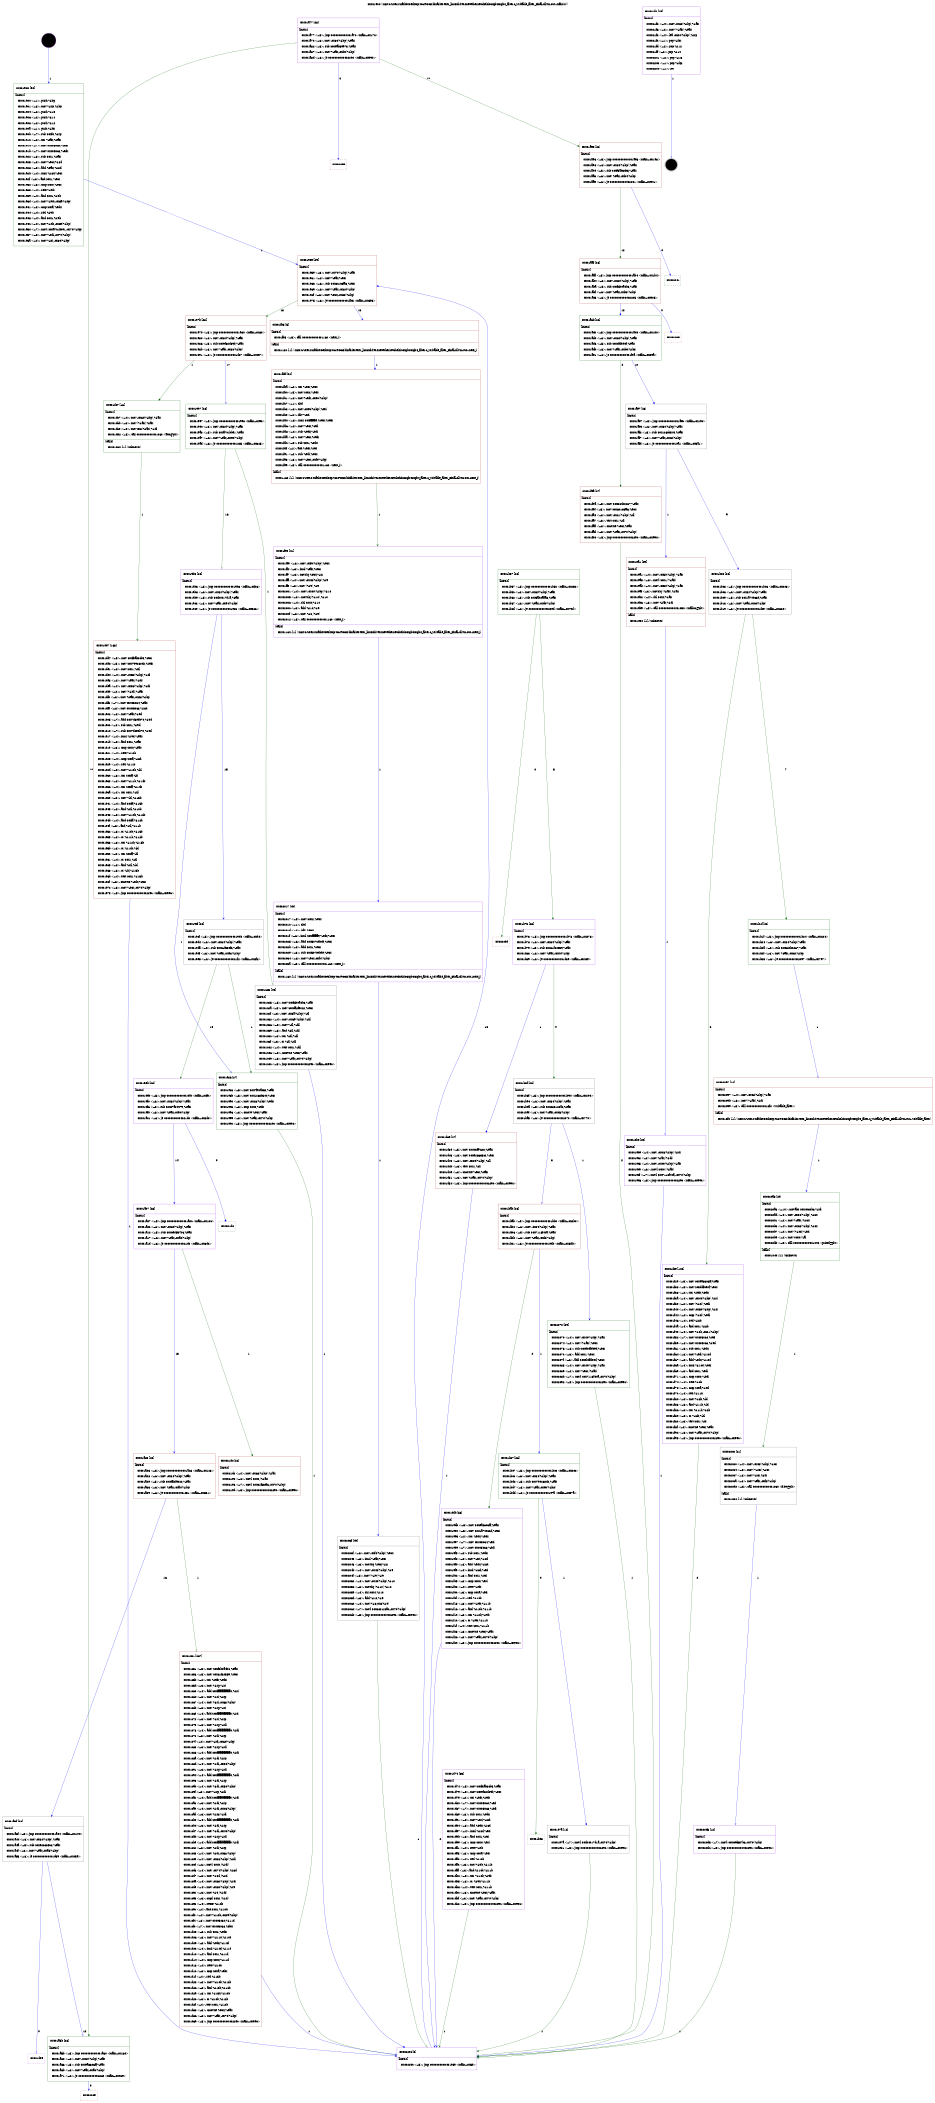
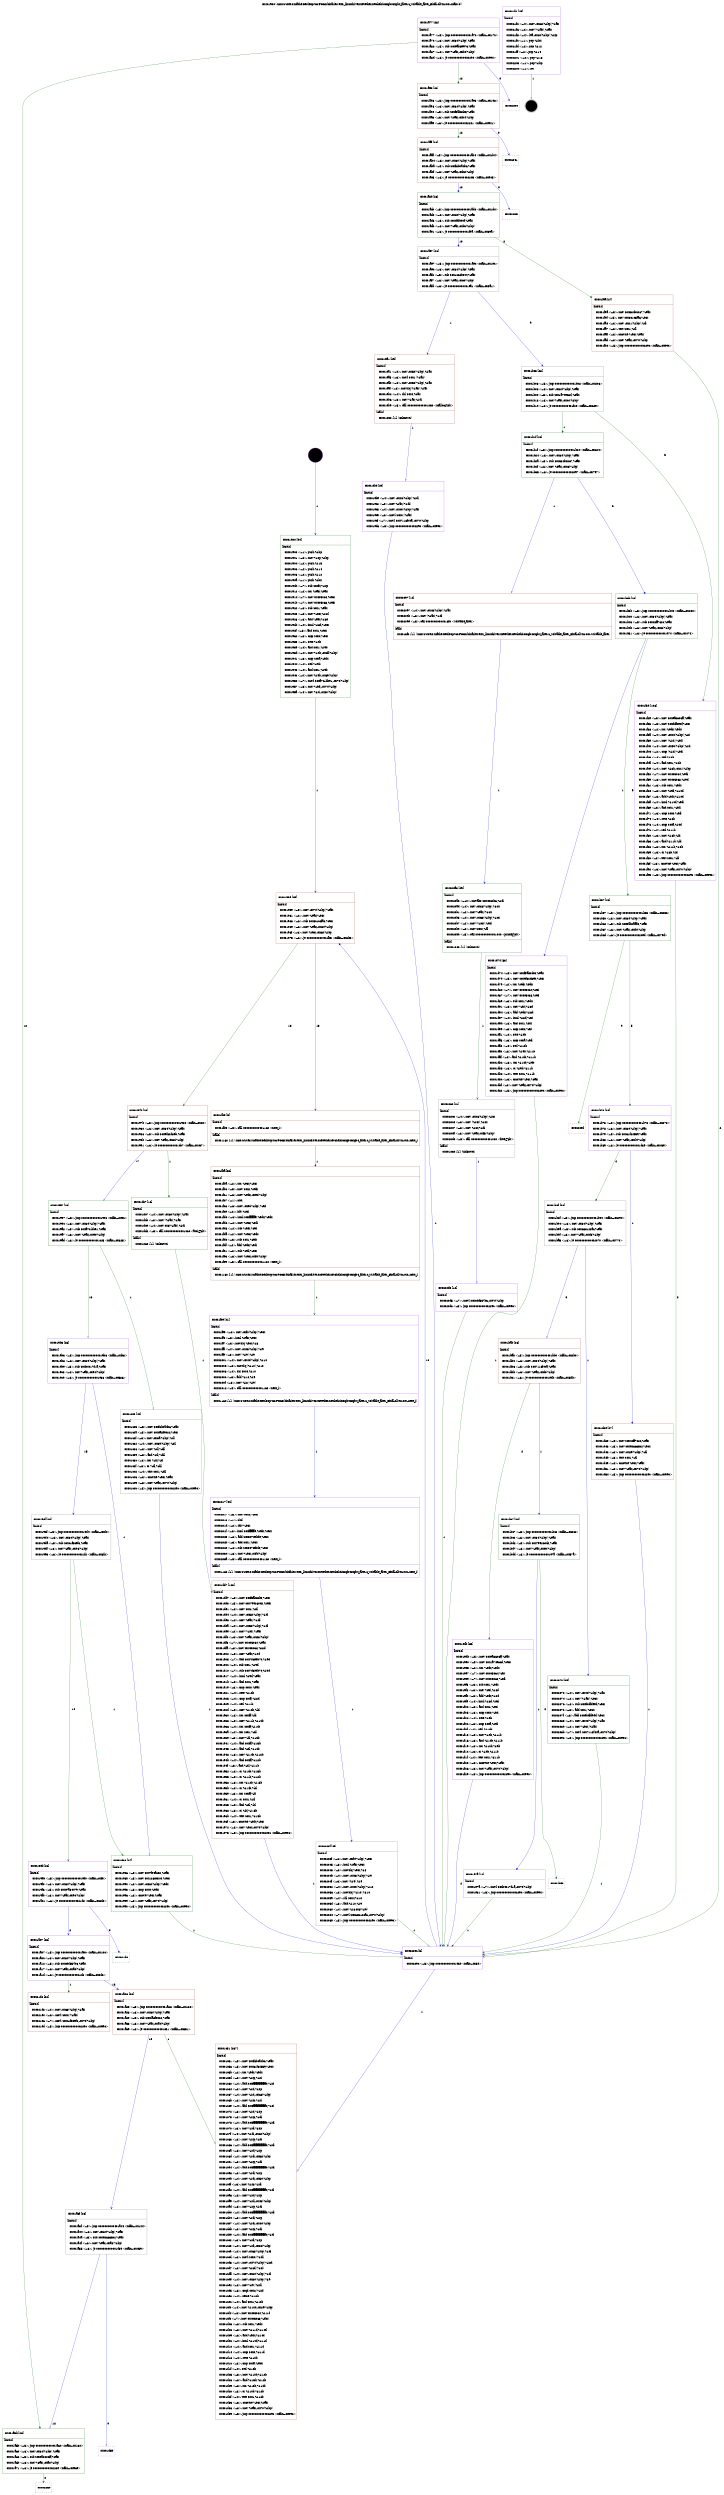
node "0x401b3b [28]": added
edge "0x4019eb [28]" -> "0x401a07 [28]": label " 14" -> " 2"
edge "0x401c51 [237]" -> "0x40229c [5]": reversed
